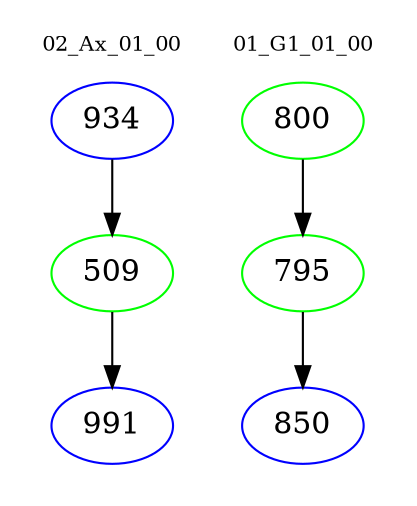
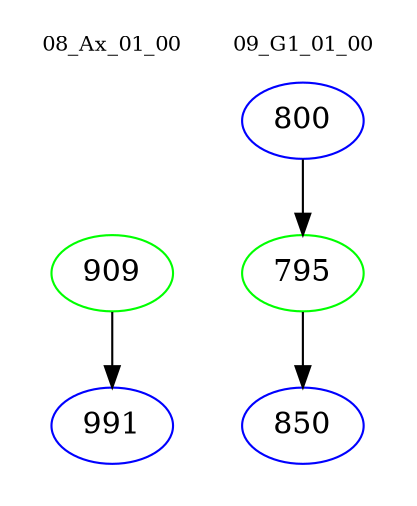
cluster "02_Ax_01_00": label "02_Ax_01_00" -> "08_Ax_01_00"
cluster "01_G1_01_00": label "01_G1_01_00" -> "09_G1_01_00"
node "934": removed
node "800": color green -> blue
node "509": label "509" -> "909"
